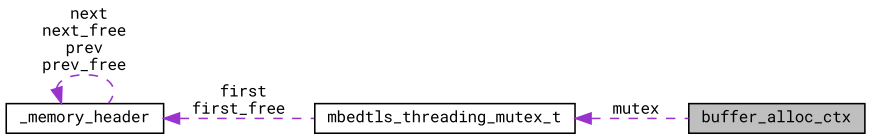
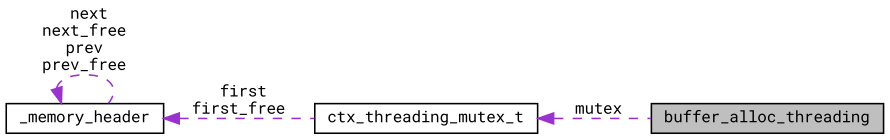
node "mbedtls_threading_mutex_t": label "mbedtls_threading_mutex_t" -> "ctx_threading_mutex_t"
node "buffer_alloc_ctx": label "buffer_alloc_ctx" -> "buffer_alloc_threading"
